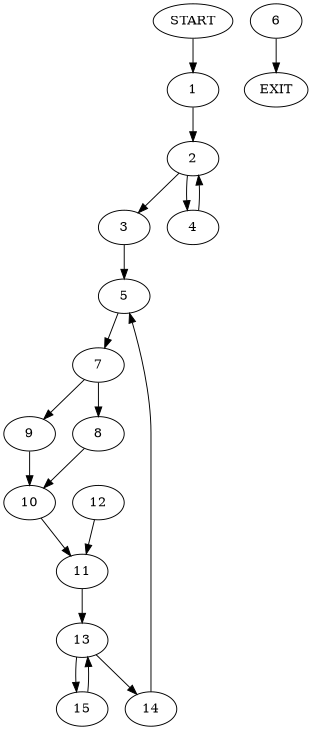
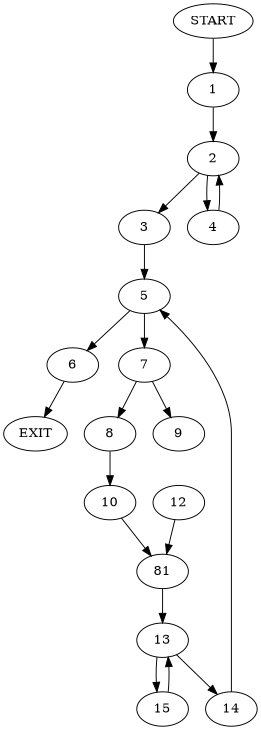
edge "5" -> "6": added
edge "9" -> "10": removed
node "11": label "11" -> "81"
